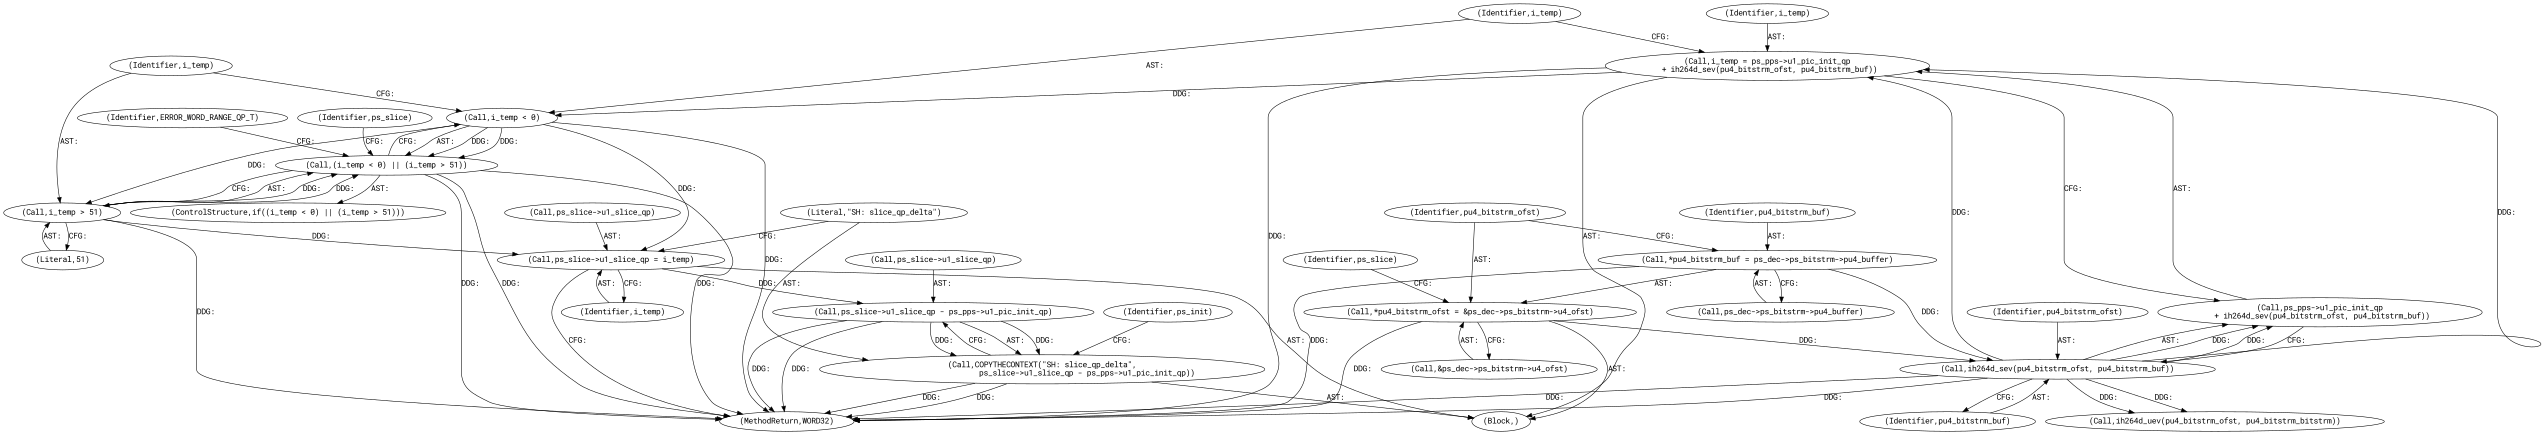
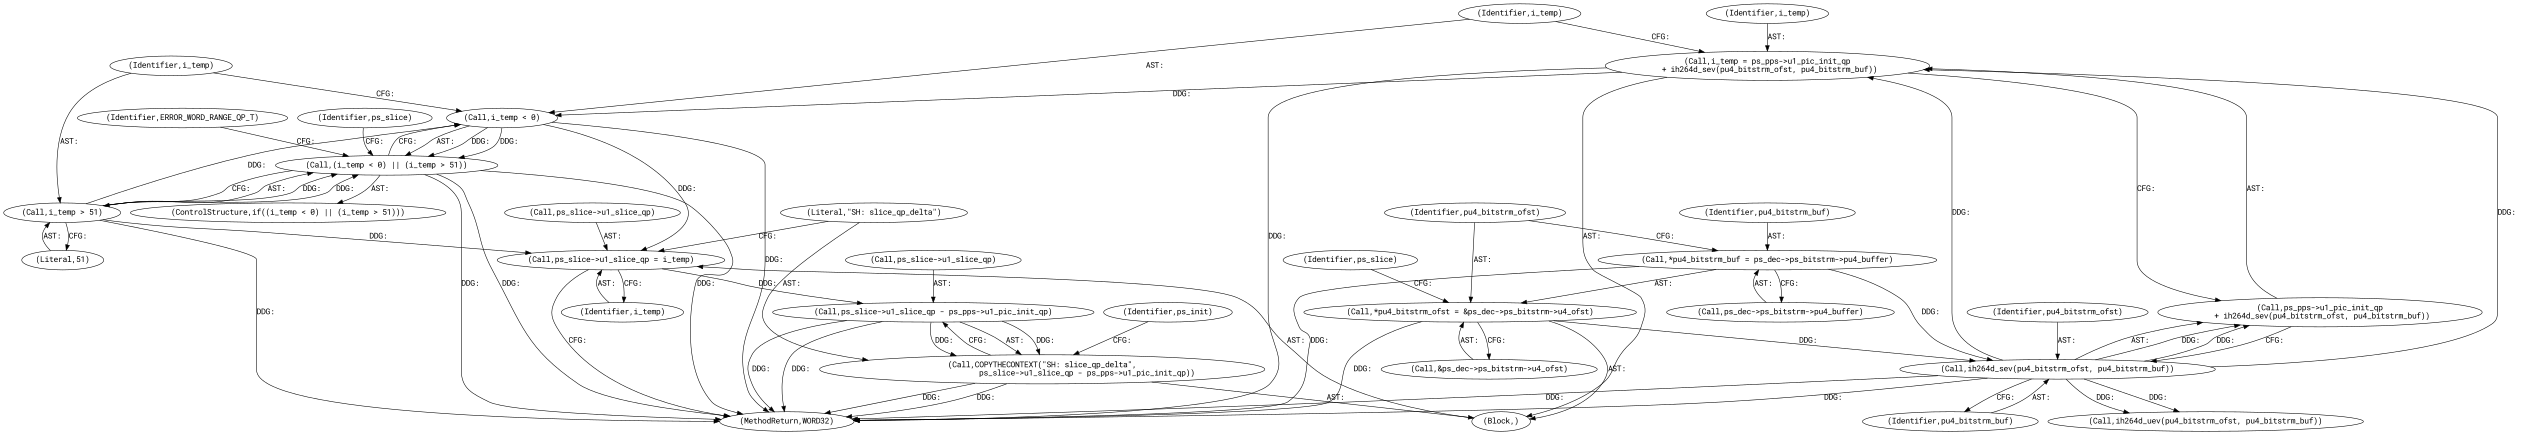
edge "(Call,i_temp < 0)" -> "(Call,i_temp > 51)": reversed
edge "(Call,ps_slice->u1_slice_qp = i_temp)" -> "(Block,)": reversed
node "(Call,ih264d_uev(pu4_bitstrm_ofst, pu4_bitstrm_bitstrm))": label "(Call,ih264d_uev(pu4_bitstrm_ofst, pu4_bitstrm_bitstrm))" -> "(Call,ih264d_uev(pu4_bitstrm_ofst, pu4_bitstrm_buf))"
